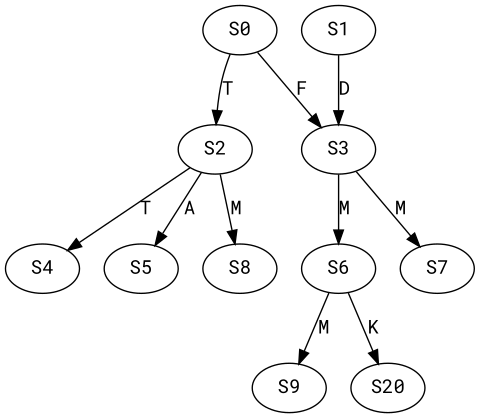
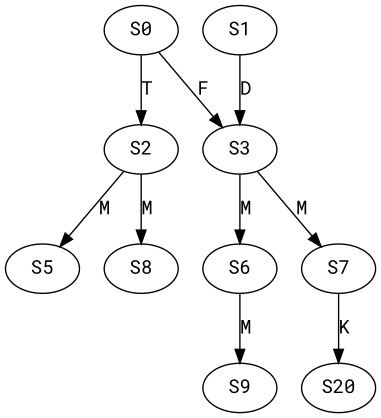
edge "S2" -> "S5": label "A" -> "M"
node "S4": removed
edge "S6" -> "S20": now "S7" -> "S20"
